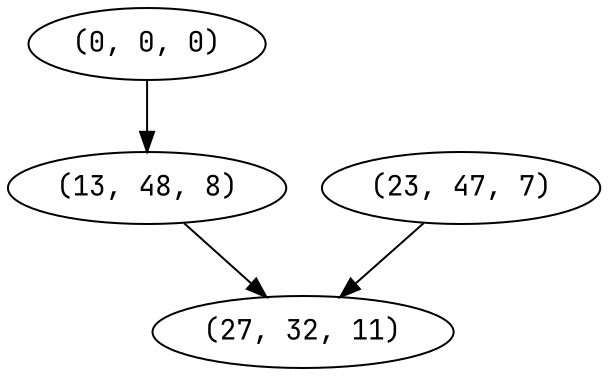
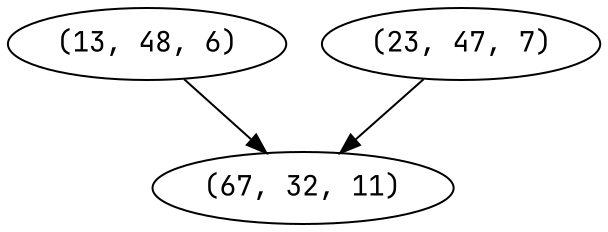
node "(0, 0, 0)": removed
node "(13, 48, 8)": label "(13, 48, 8)" -> "(13, 48, 6)"
node "(27, 32, 11)": label "(27, 32, 11)" -> "(67, 32, 11)"
